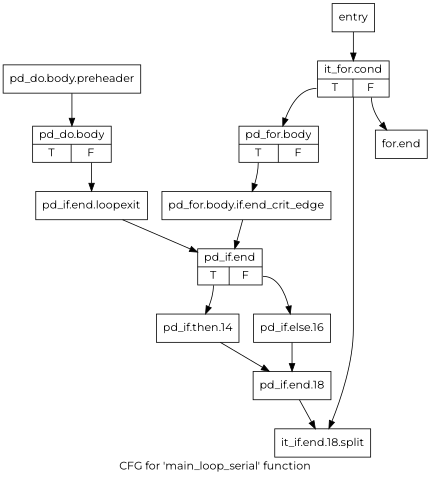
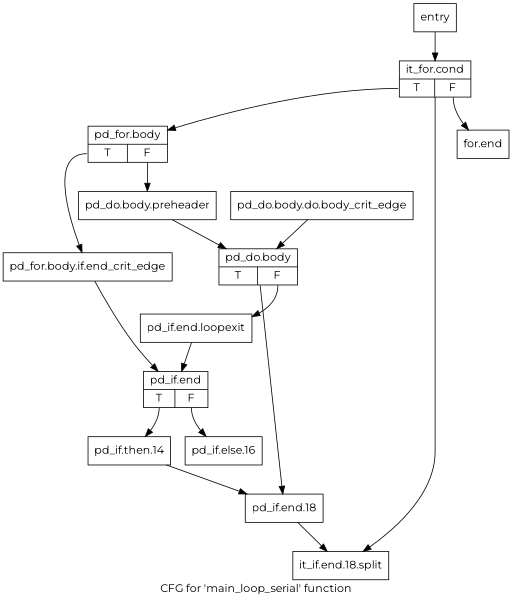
edge "pd_for.body" -> "pd_do.body.preheader": added
node "pd_do.body.do.body_crit_edge": added
edge "pd_if.else.16" -> "pd_if.end.18": now "pd_do.body" -> "pd_if.end.18"
